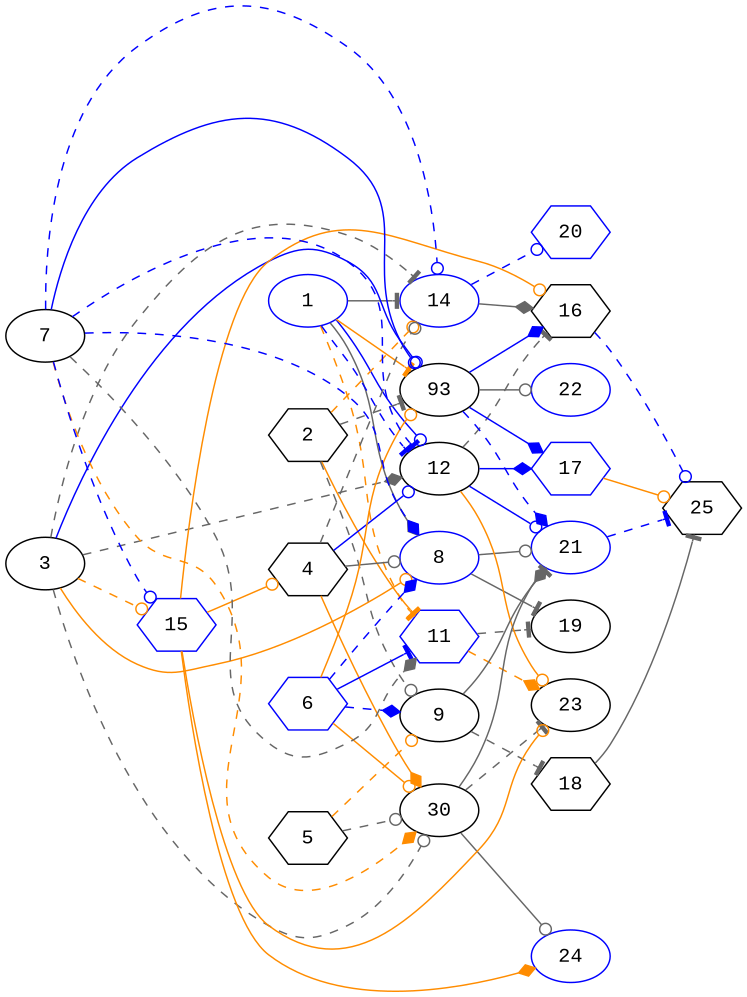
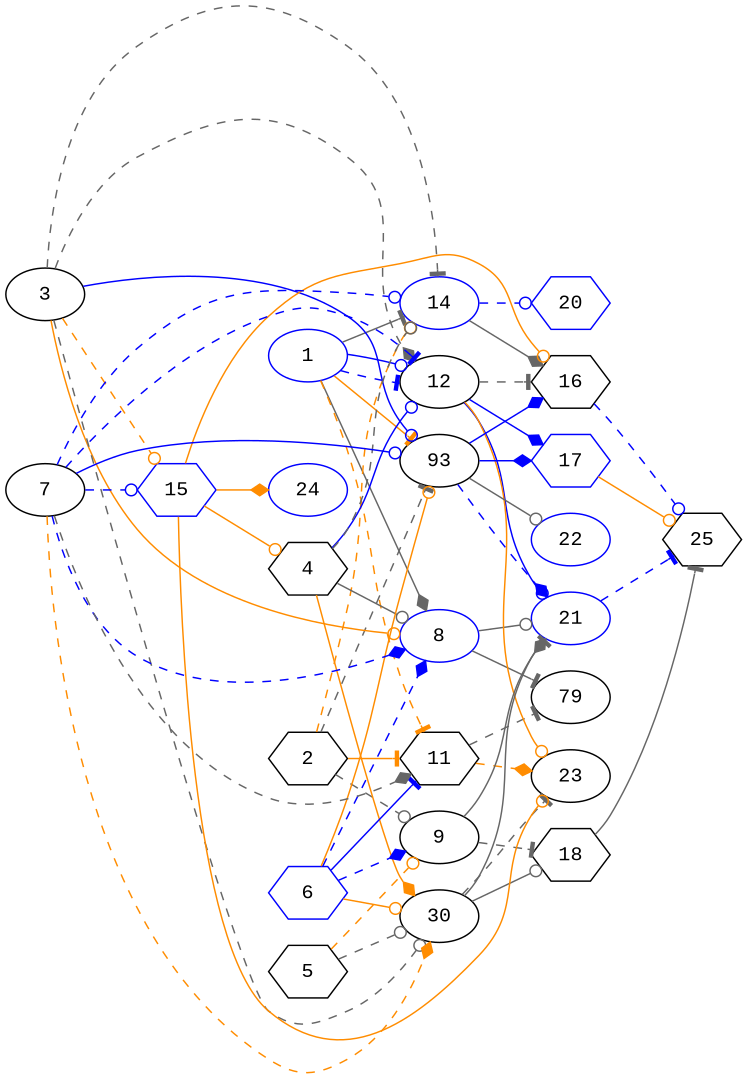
node "19": label "19" -> "79"
node "11": color blue -> black
edge "30" -> "24": now "30" -> "18"
